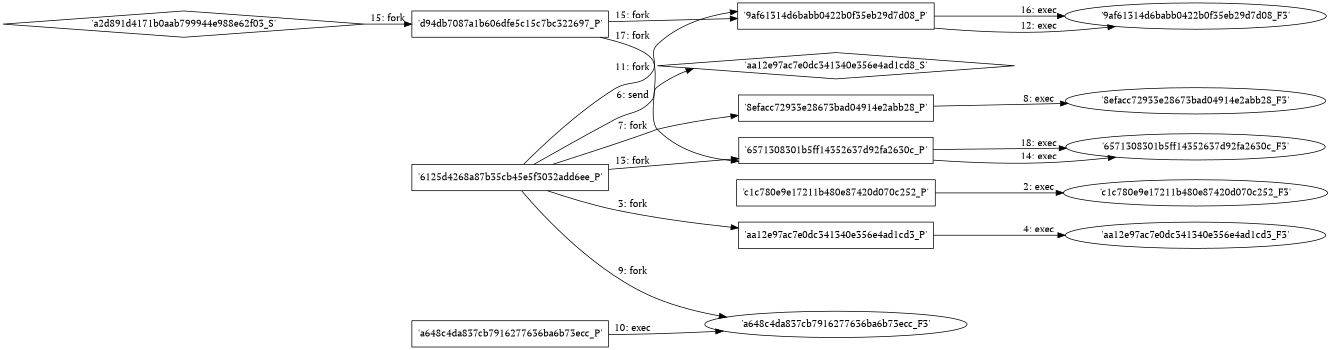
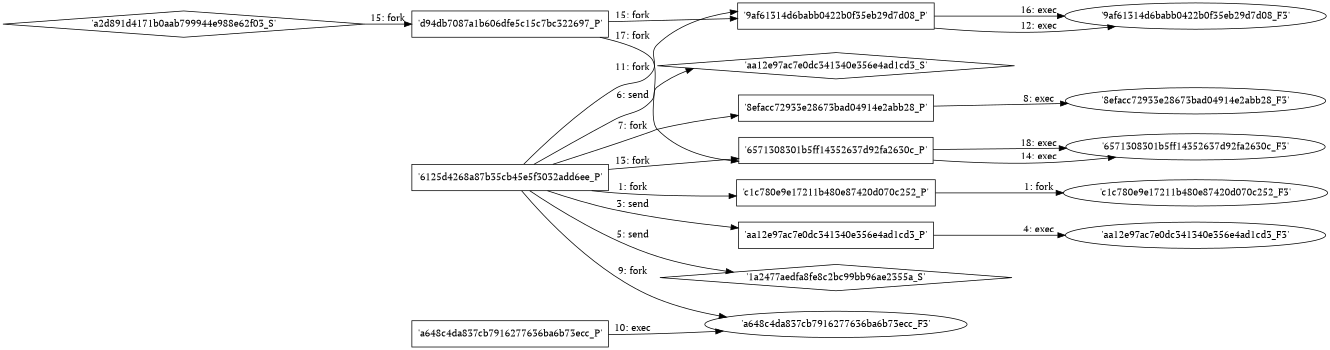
node "'aa12e97ac7e0dc341340e356e4ad1cd8_S'": label "'aa12e97ac7e0dc341340e356e4ad1cd8_S'" -> "'aa12e97ac7e0dc341340e356e4ad1cd3_S'"
edge "'c1c780e9e17211b480e87420d070c252_P'" -> "'c1c780e9e17211b480e87420d070c252_F3'": label "2: exec" -> "1: fork"
edge "'6125d4268a87b35cb45e5f3032add6ee_P'" -> "'c1c780e9e17211b480e87420d070c252_P'": added, label "1: fork"
edge "'6125d4268a87b35cb45e5f3032add6ee_P'" -> "'aa12e97ac7e0dc341340e356e4ad1cd3_P'": label "3: fork" -> "3: send"
node "'1a2477aedfa8fe8c2bc99bb96ae2355a_S'": added
